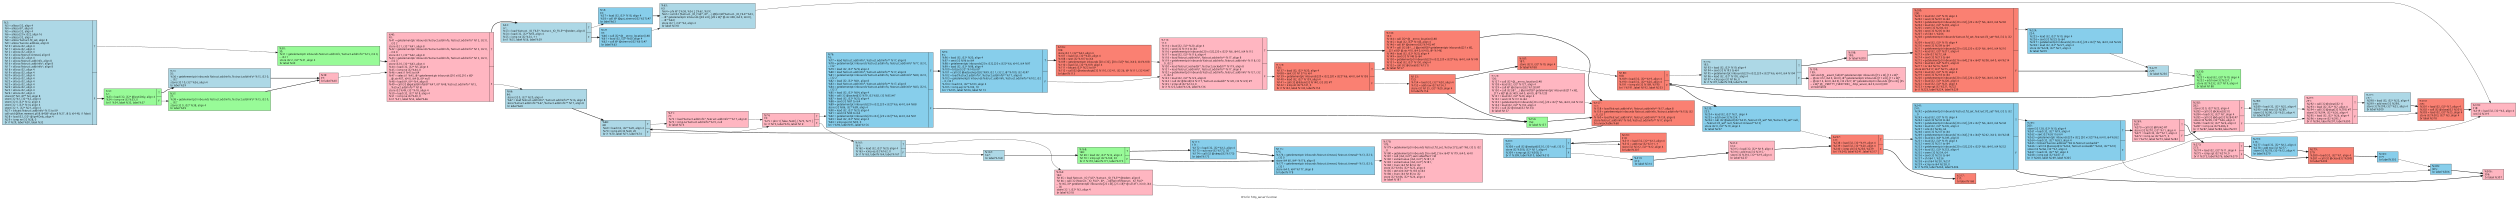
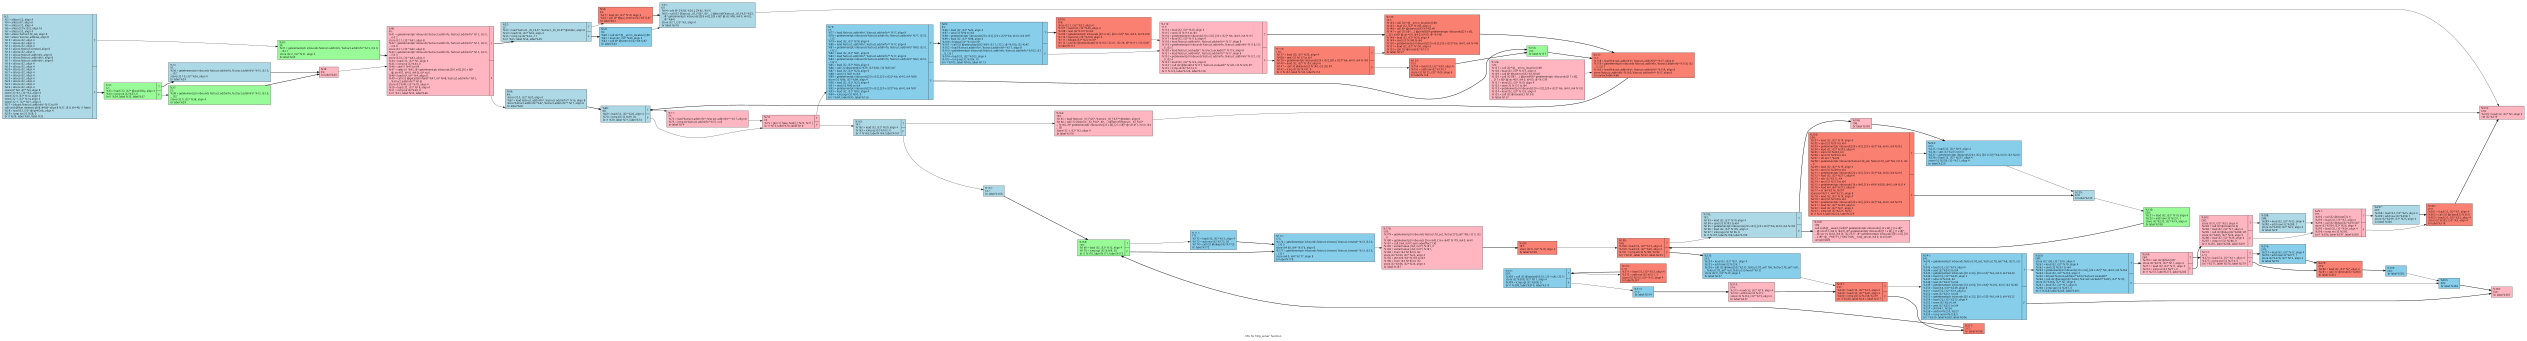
node "%56:": fillcolor skyblue -> salmon
edge "%198:" -> "%200:": now "%198:" -> "%224:"
edge "%153:" -> "%187:": now "%178:" -> "%187:"
edge "%168:" -> "%171:": style bold -> solid
edge "%317:" -> "%168:": added
